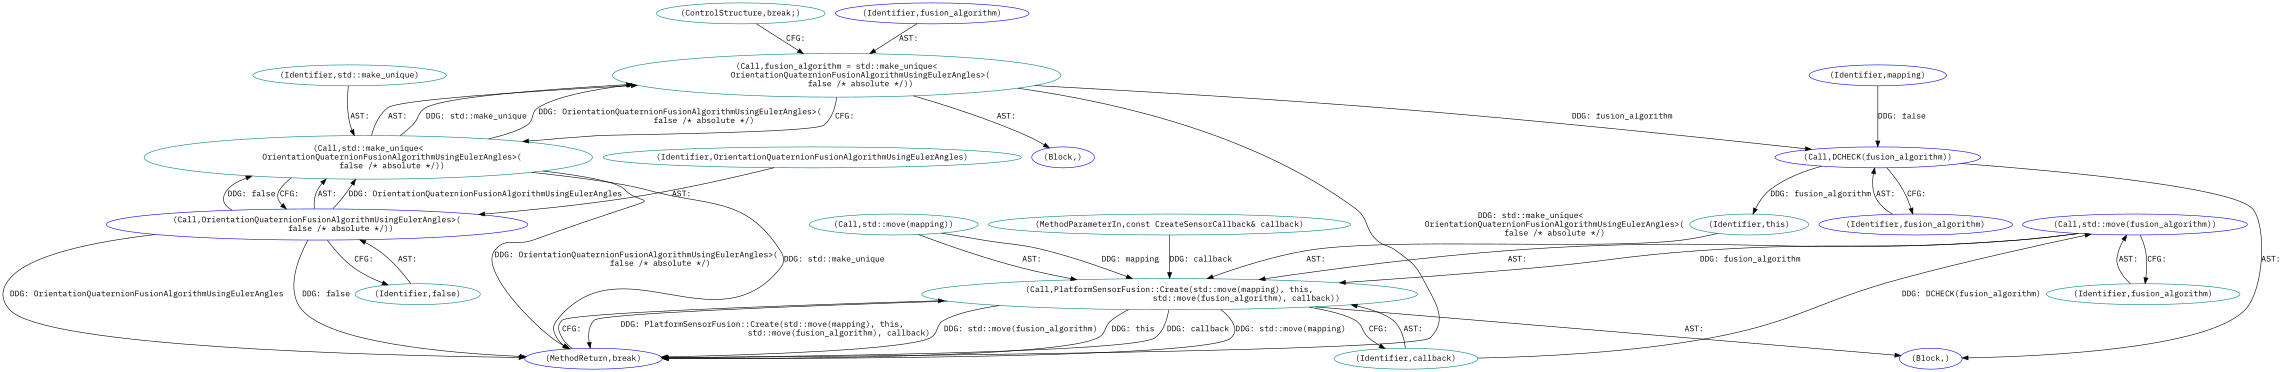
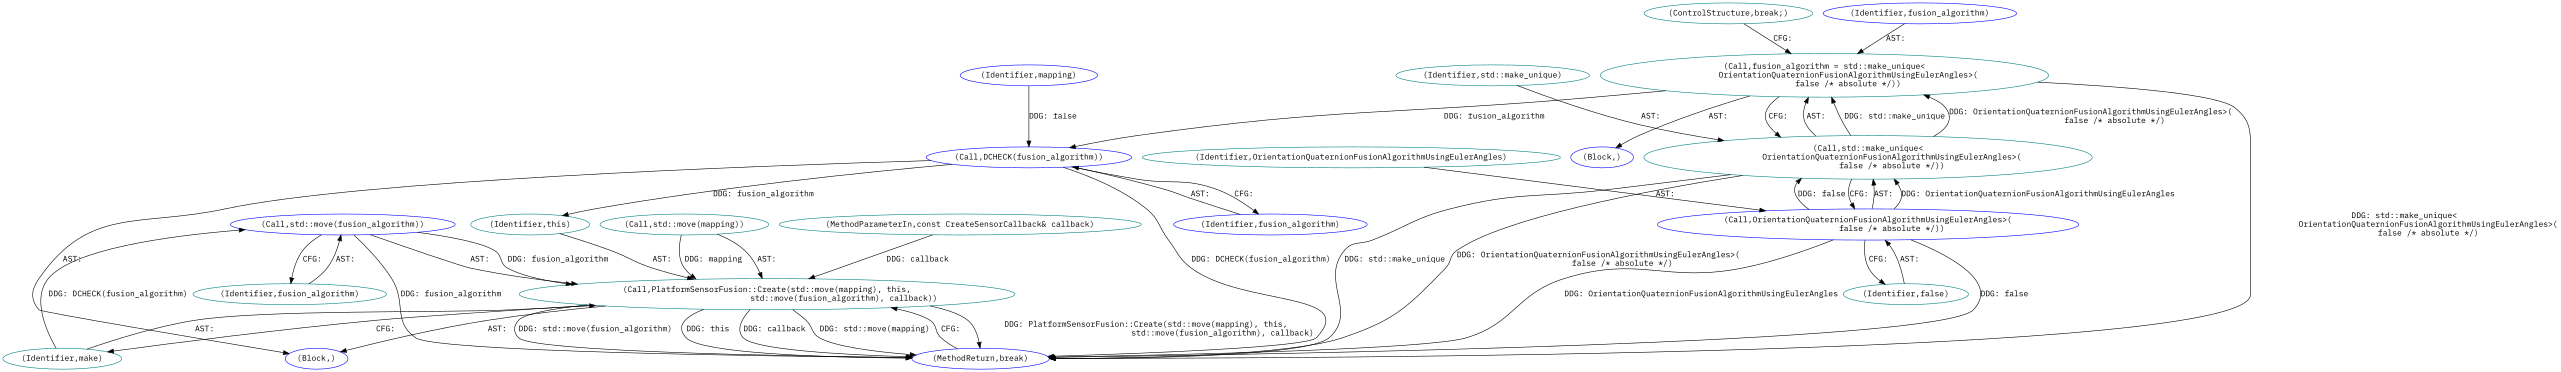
edge "(Call,DCHECK(fusion_algorithm))" -> "(MethodReturn,break)": added, label "DDG: DCHECK(fusion_algorithm)"
edge "(Call,std::move(fusion_algorithm))" -> "(MethodReturn,break)": added, label "DDG: fusion_algorithm"
node "(Identifier,callback)": label "(Identifier,callback)" -> "(Identifier,make)"
